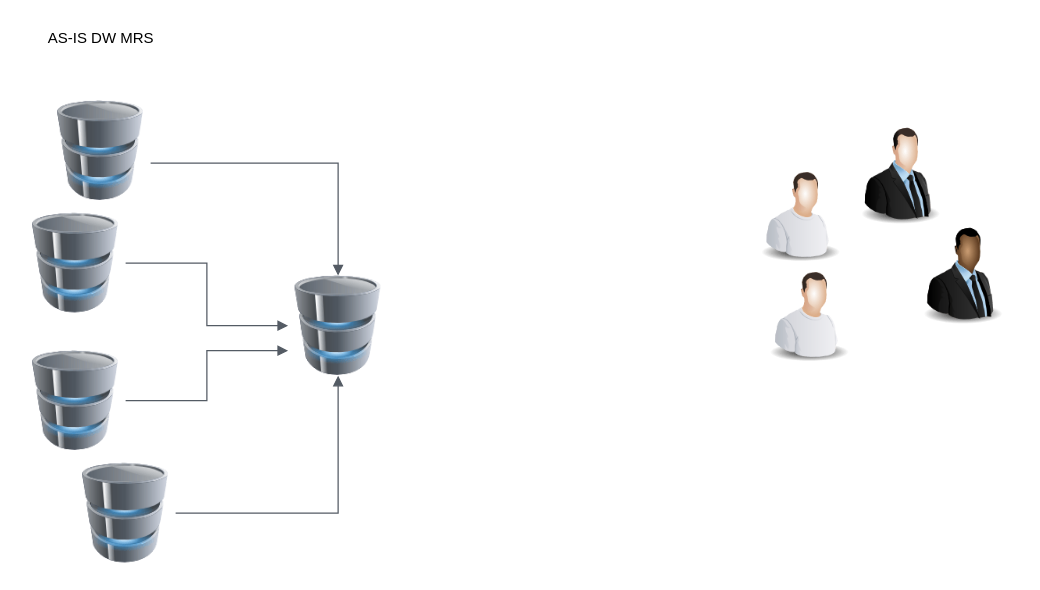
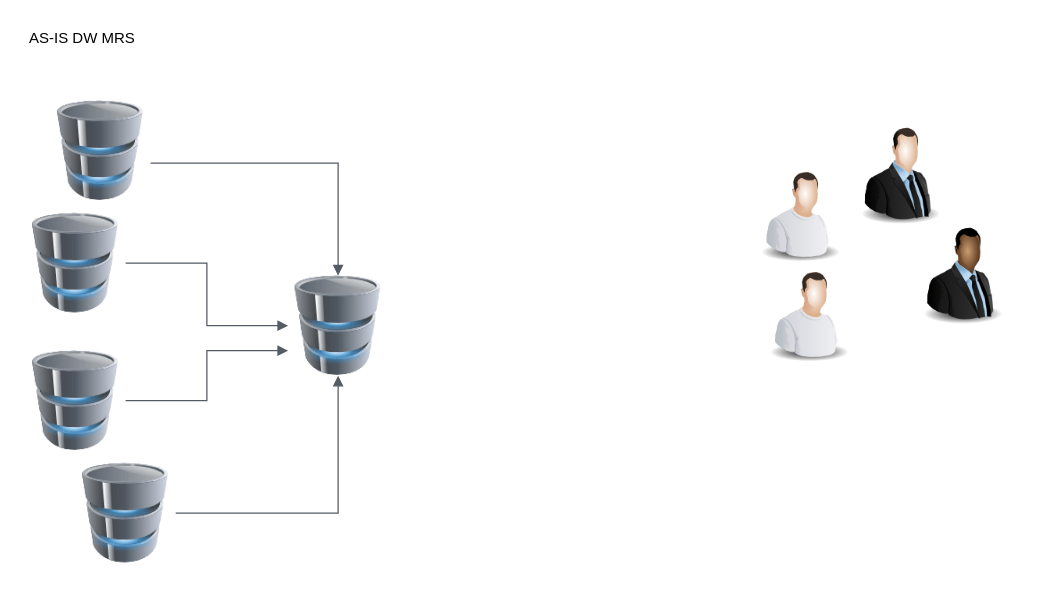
node "AS-IS DW MRS": moved (101, 38) -> (82, 38)
